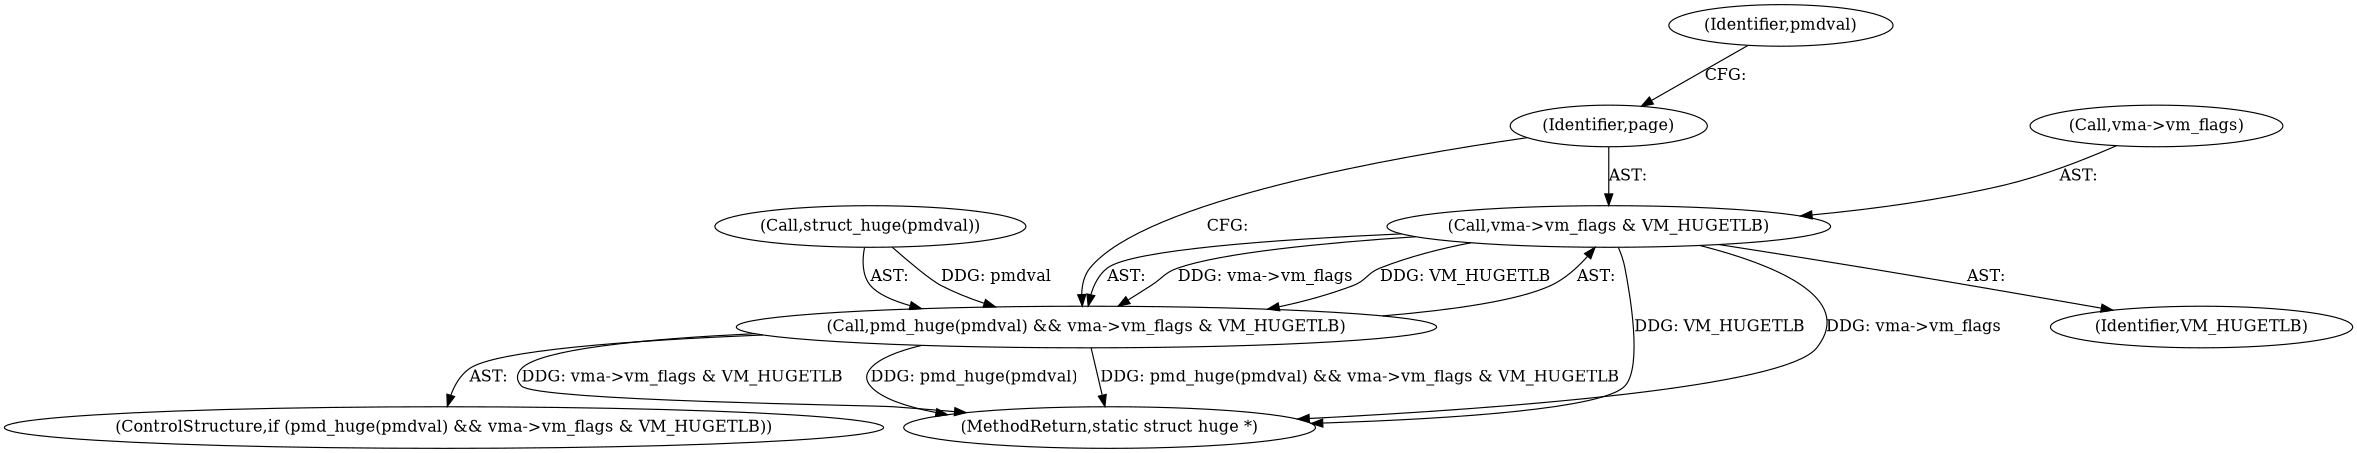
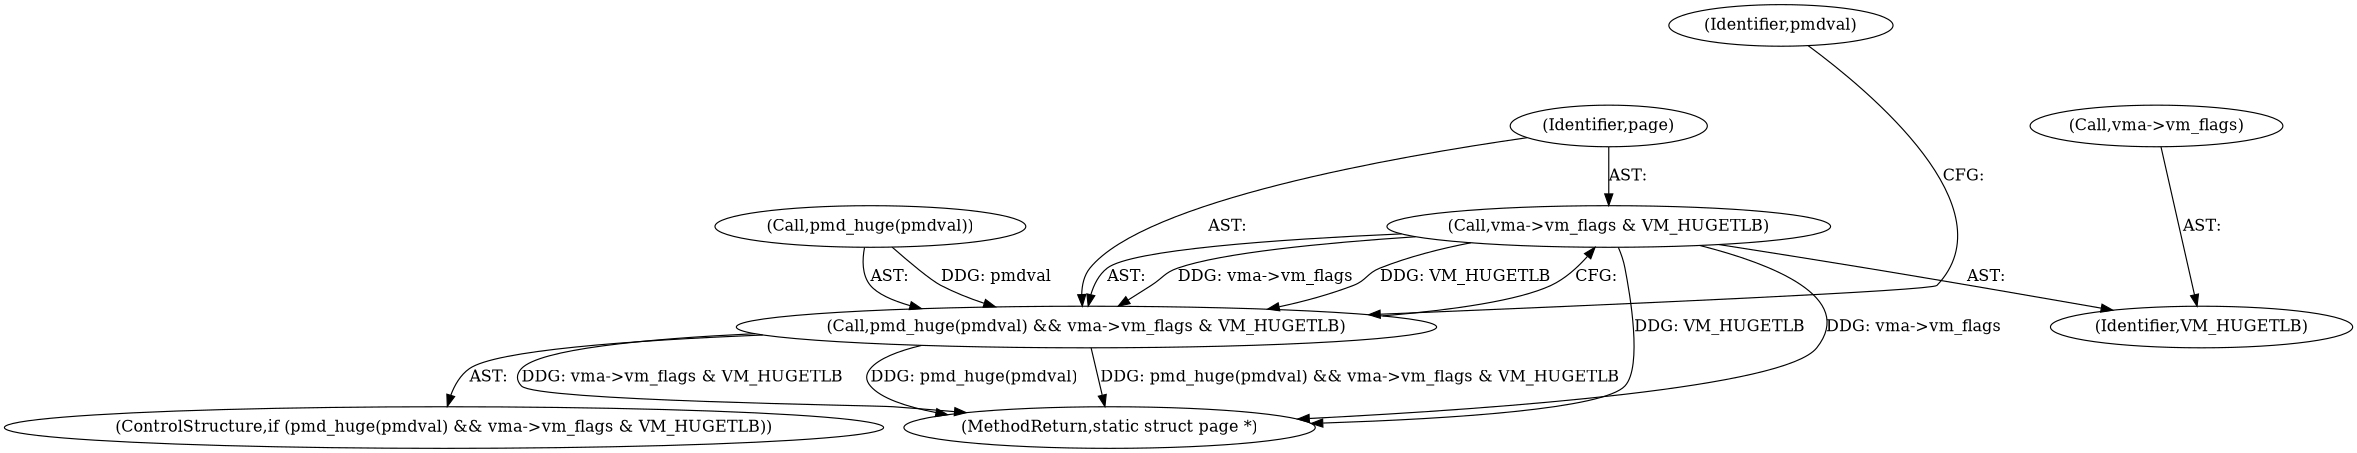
edge "(Identifier,pmdval)" -> "(Identifier,page)": now "(Identifier,pmdval)" -> "(Call,pmd_huge(pmdval) && vma->vm_flags & VM_HUGETLB)"
edge "(Call,vma->vm_flags)" -> "(Call,vma->vm_flags & VM_HUGETLB)": now "(Call,vma->vm_flags)" -> "(Identifier,VM_HUGETLB)"
node "(Call,struct_huge(pmdval))": label "(Call,struct_huge(pmdval))" -> "(Call,pmd_huge(pmdval))"
edge "(Identifier,page)" -> "(Call,pmd_huge(pmdval) && vma->vm_flags & VM_HUGETLB)": label "CFG: " -> "AST: "
edge "(Call,pmd_huge(pmdval) && vma->vm_flags & VM_HUGETLB)" -> "(Call,vma->vm_flags & VM_HUGETLB)": label "AST: " -> "CFG: "
node "(MethodReturn,static struct huge *)": label "(MethodReturn,static struct huge *)" -> "(MethodReturn,static struct page *)"
